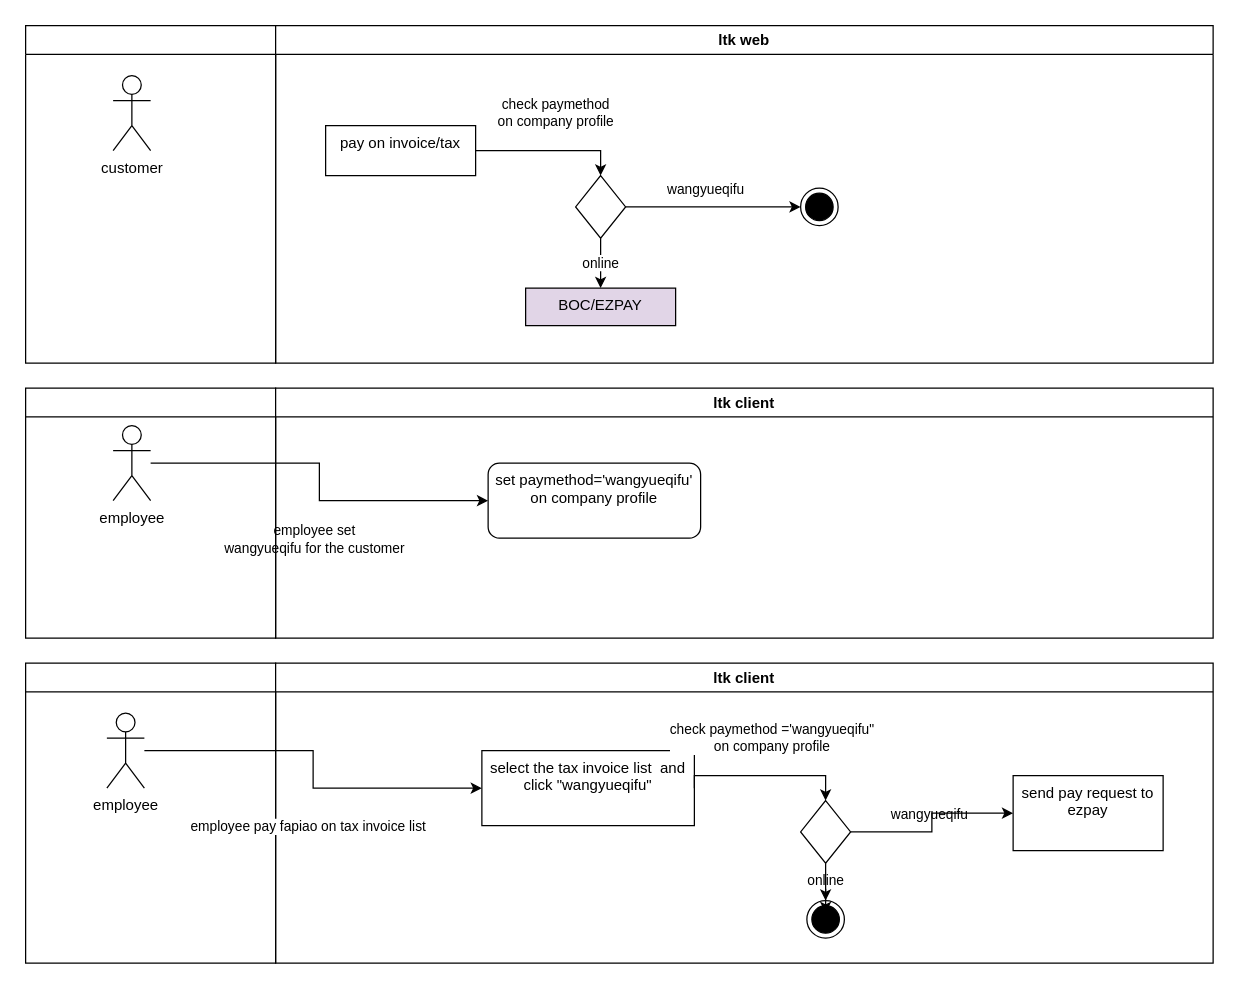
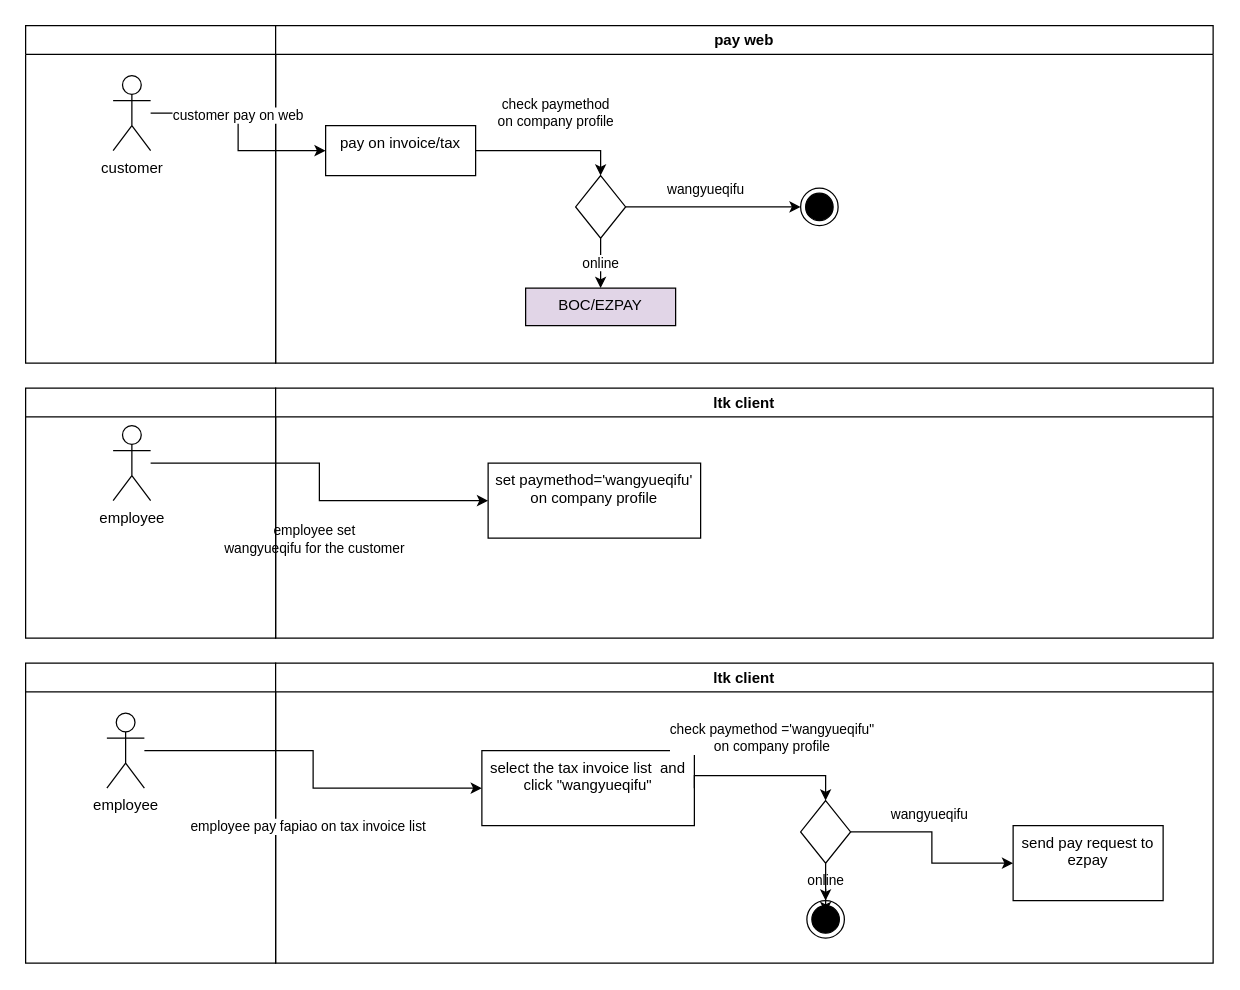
node "ltk web": label "ltk web" -> "pay web"
edge "customer" -> "pay on invoice/tax": added, label "customer pay on web"
node "set paymethod='wangyueqifu' on company profile": shape rounded rectangle -> rectangle
node "send pay request to ezpay": moved (1088, 813) -> (1088, 863)
